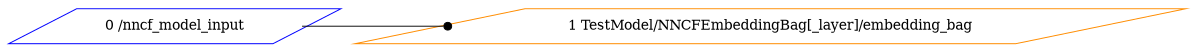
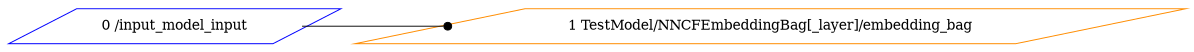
node "0 /nncf_model_input": label "0 /nncf_model_input" -> "0 /input_model_input"
